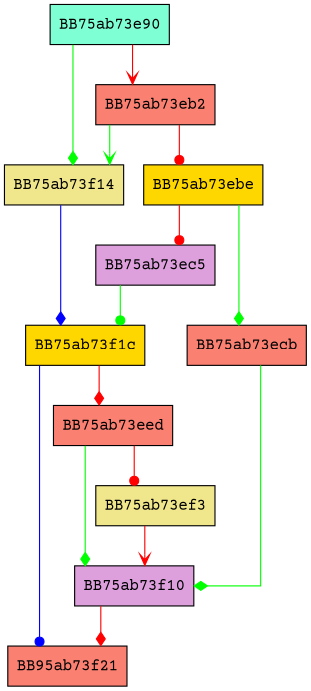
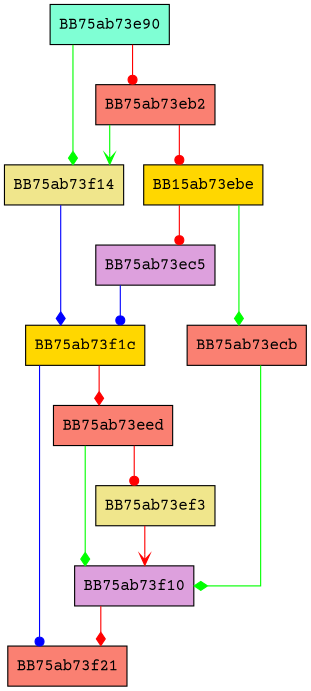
edge "BB75ab73e90" -> "BB75ab73eb2": arrowhead vee -> dot
node "BB75ab73ebe": label "BB75ab73ebe" -> "BB15ab73ebe"
edge "BB75ab73ec5" -> "BB75ab73f1c": color green -> blue
node "BB95ab73f21": label "BB95ab73f21" -> "BB75ab73f21"
